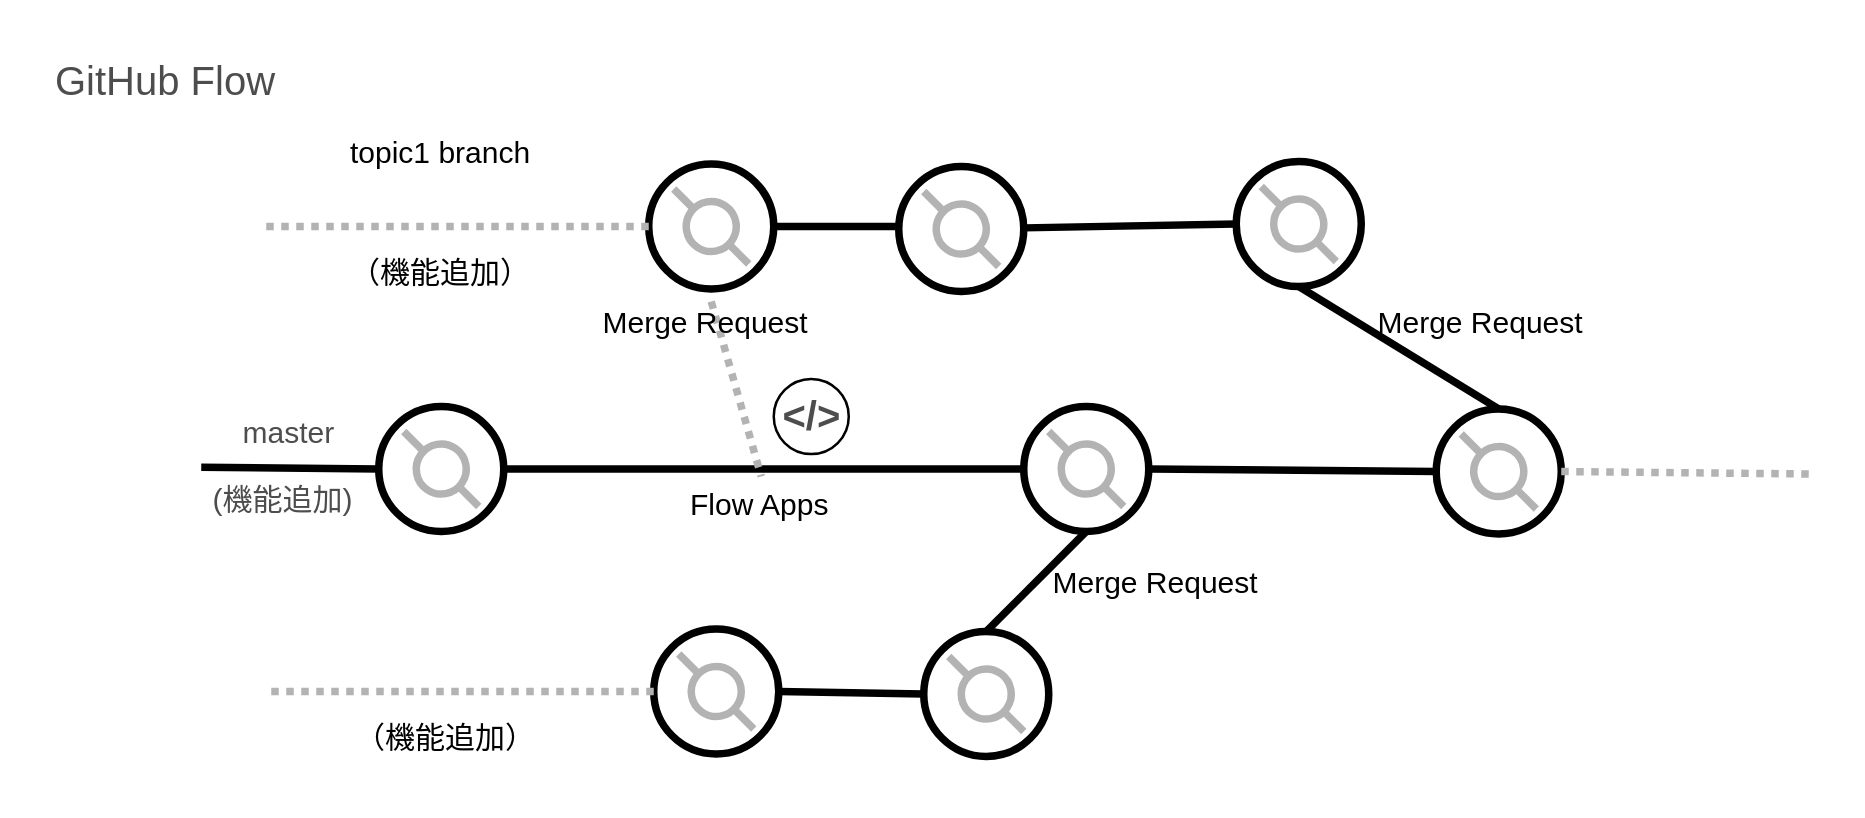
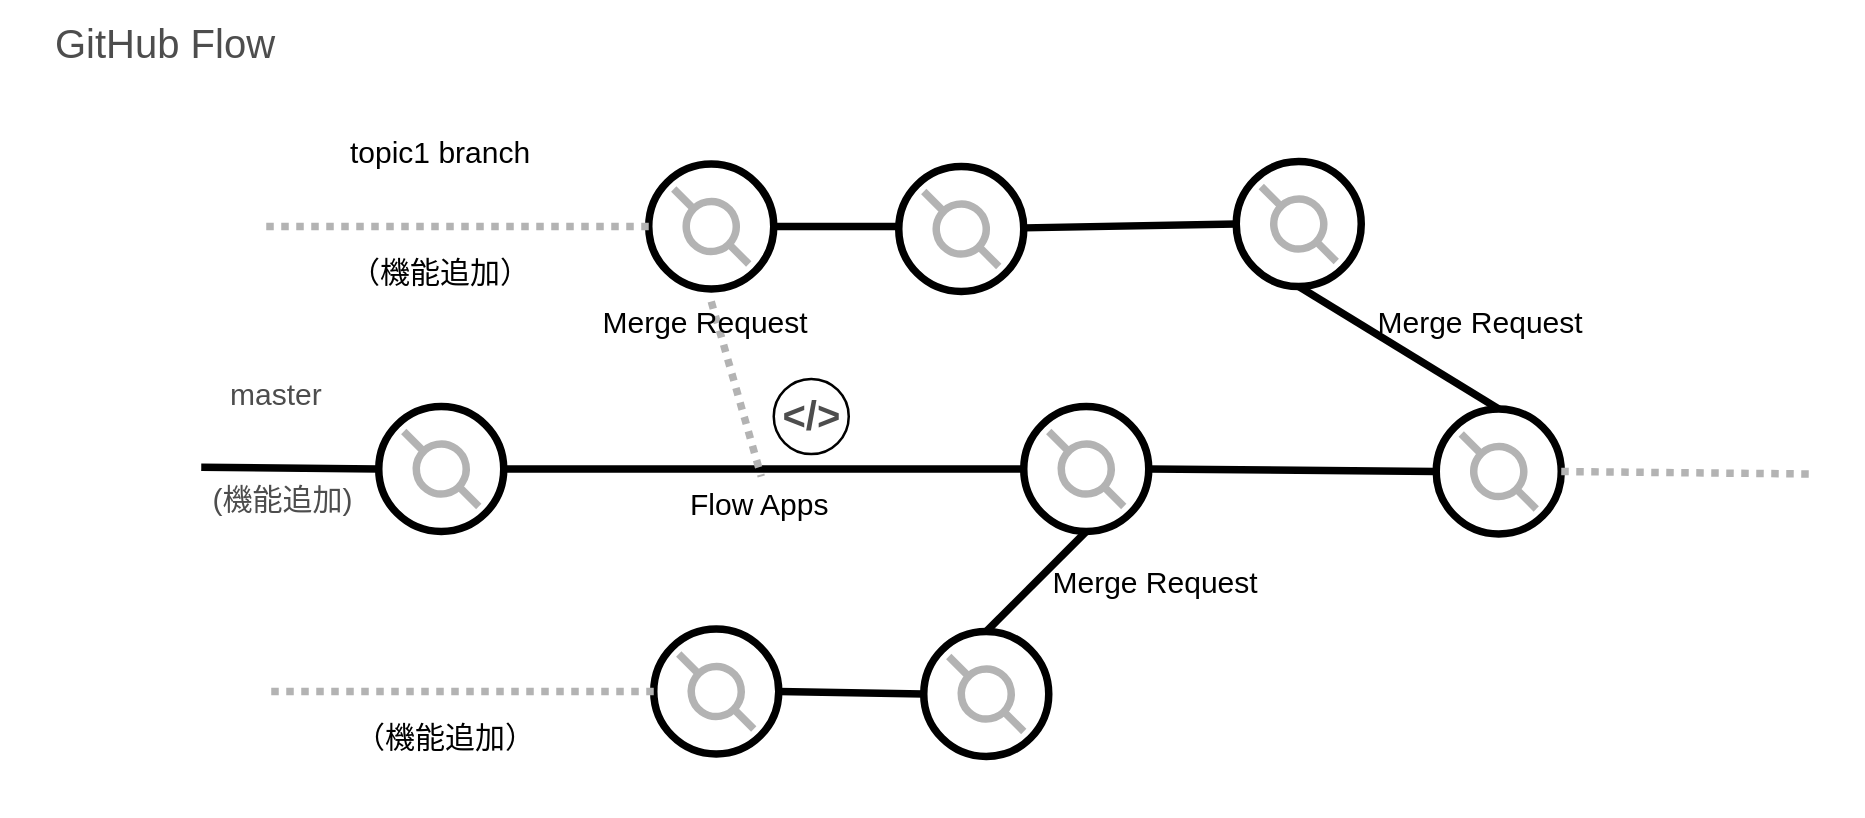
node "GitHub Flow": moved (176, 76) -> (176, 39)
node "master": moved (301, 424) -> (289, 386)
